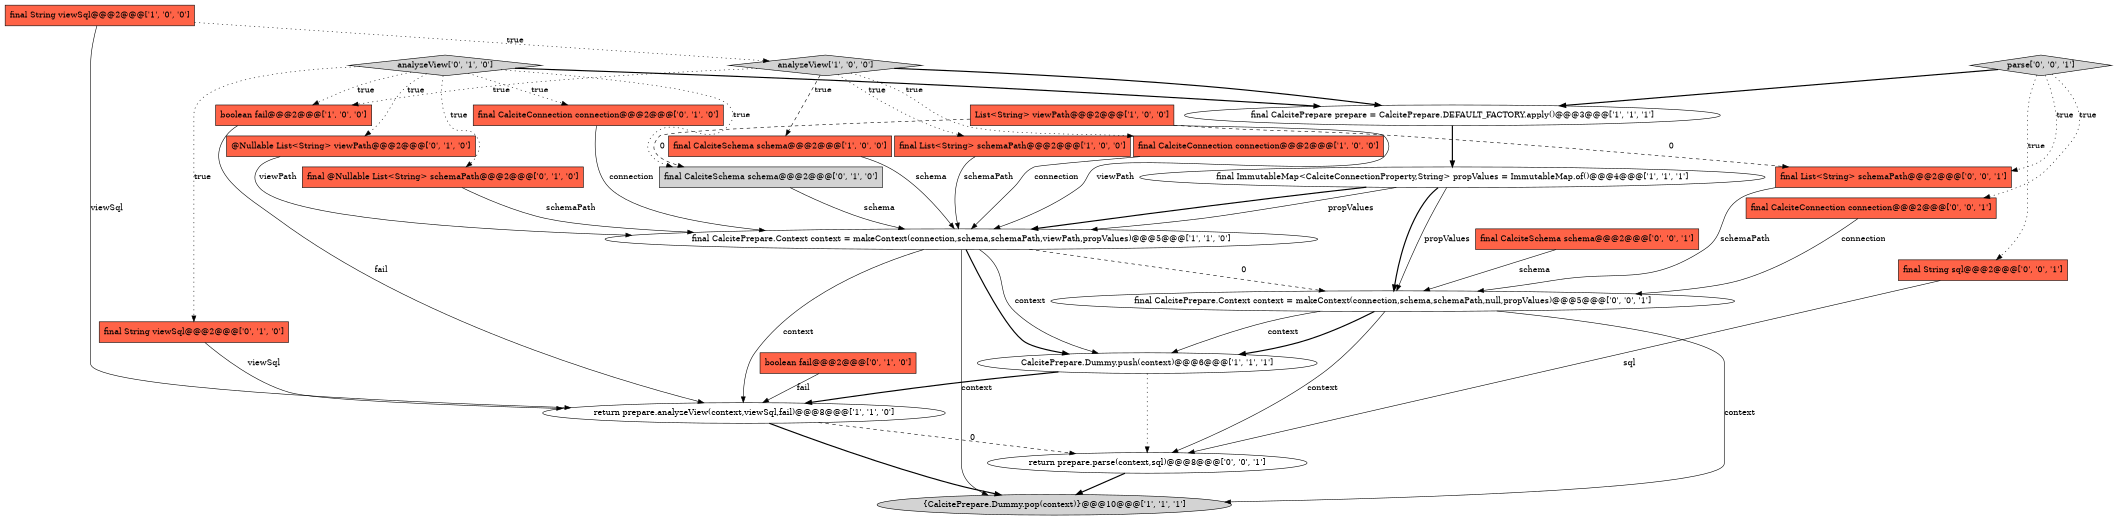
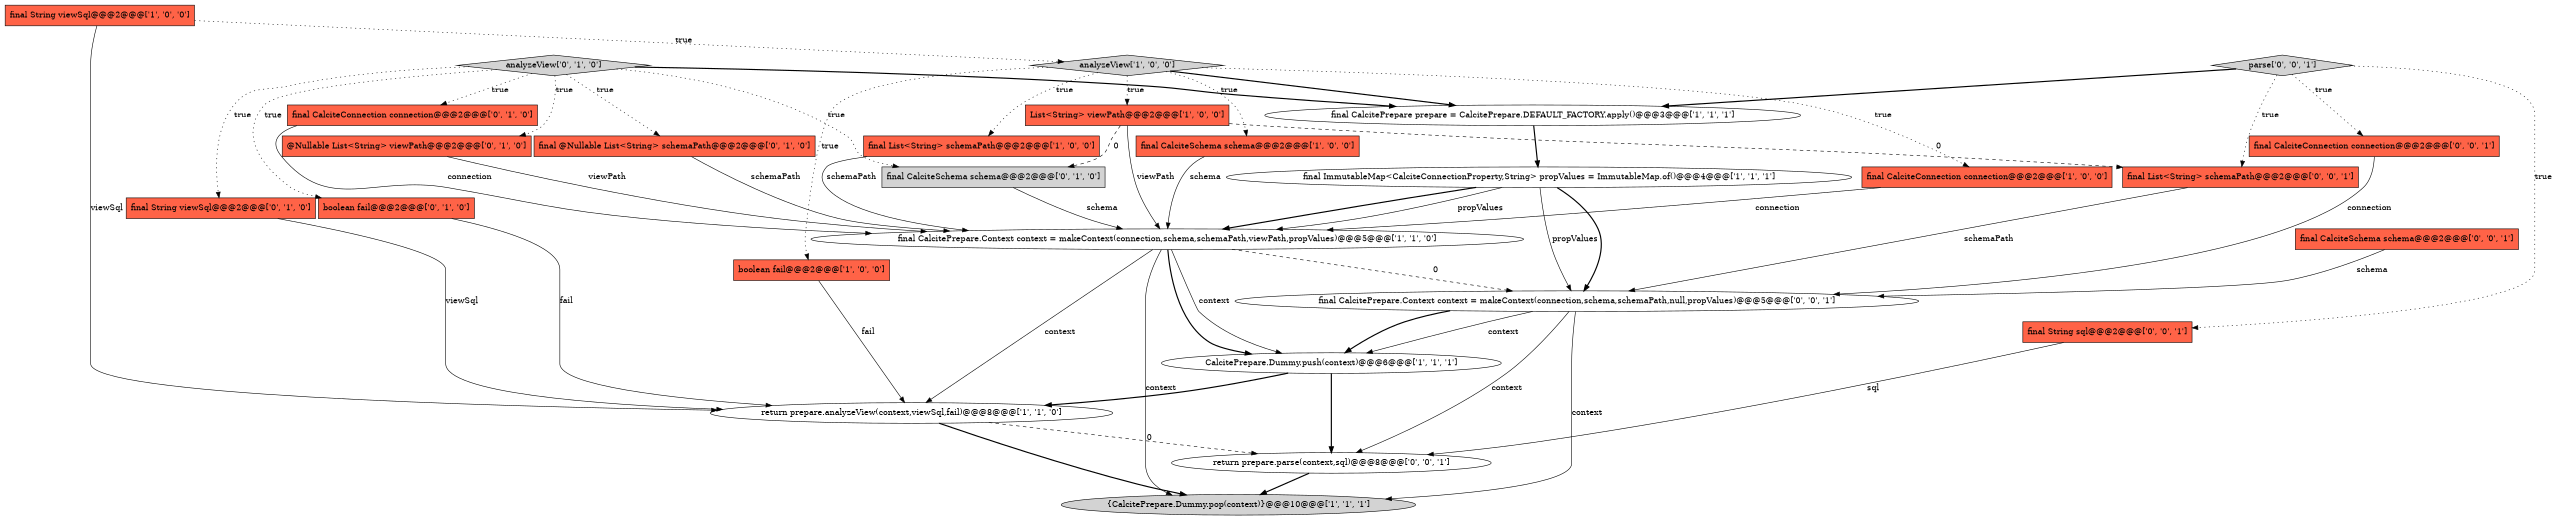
edge "analyzeView['0', '1', '0']" -> "boolean fail@@@2@@@['1', '0', '0']": now "analyzeView['0', '1', '0']" -> "boolean fail@@@2@@@['0', '1', '0']"
edge "analyzeView['1', '0', '0']" -> "List<String> viewPath@@@2@@@['1', '0', '0']": added, label "true"
edge "analyzeView['1', '0', '0']" -> "final CalciteSchema schema@@@2@@@['1', '0', '0']": style dashed -> dotted
edge "CalcitePrepare.Dummy.push(context)@@@6@@@['1', '1', '1']" -> "return prepare.parse(context,sql)@@@8@@@['0', '0', '1']": style dotted -> bold
